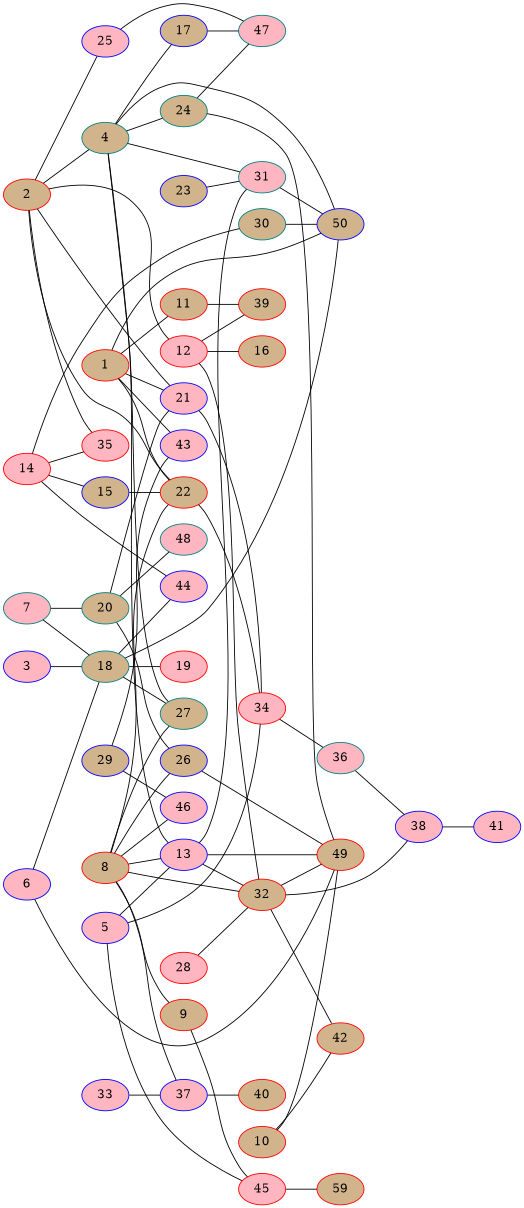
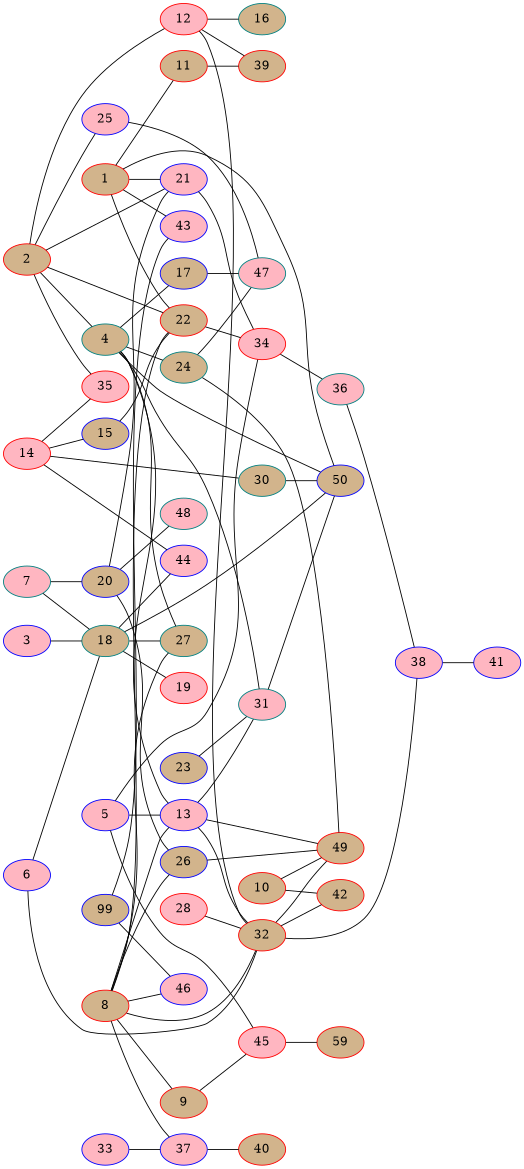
node "16": color red -> teal
node "20": color teal -> blue
node "29": label "29" -> "99"
edge "49" -- "6": now "32" -- "6"
